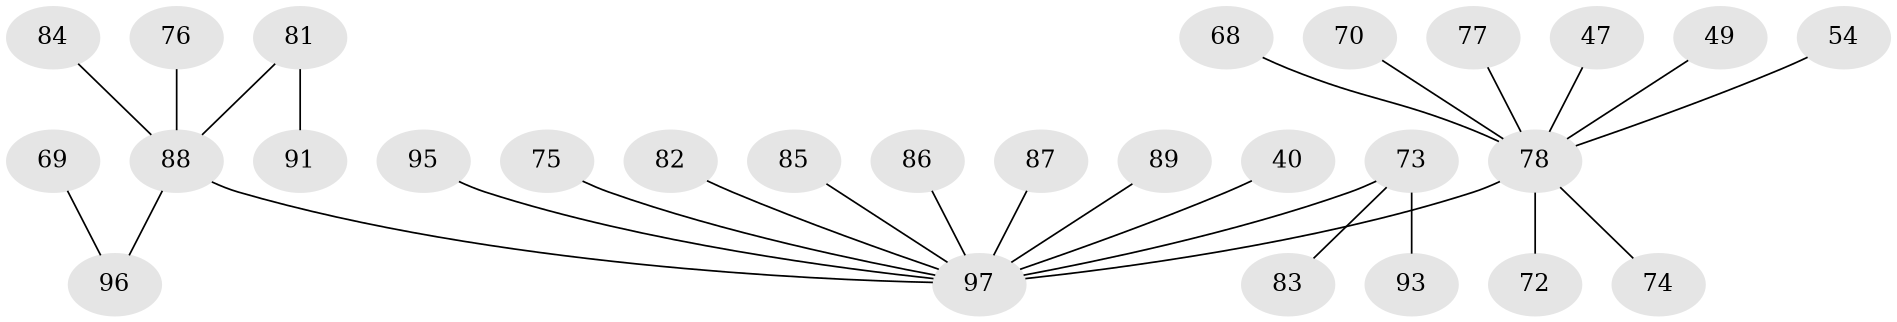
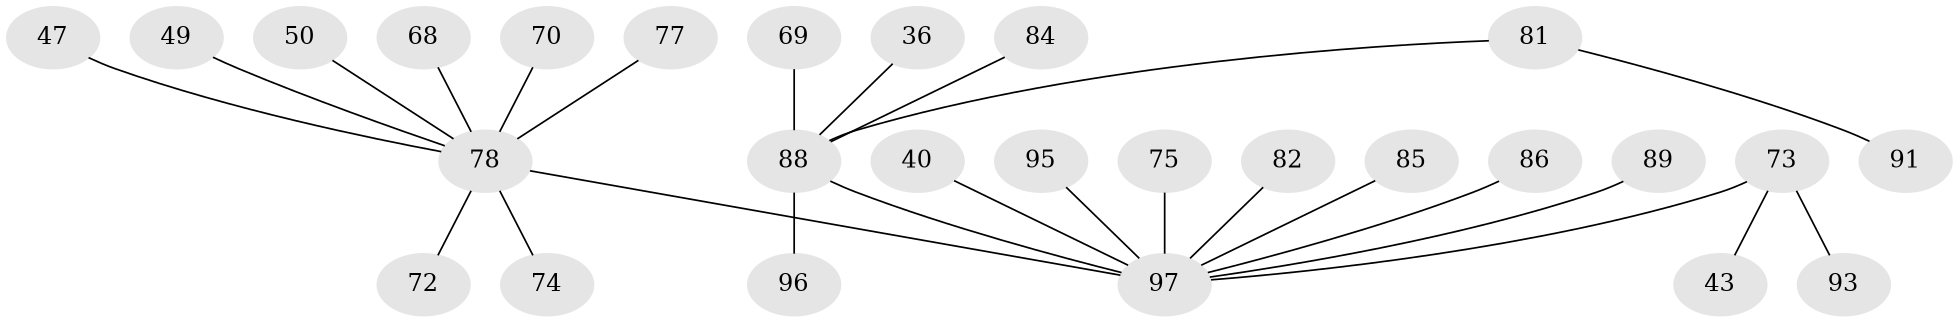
node "76": label "76" -> "36"
node "54": label "54" -> "50"
node "87": removed
edge "69" -- "96": now "69" -- "88"
node "83": label "83" -> "43"
